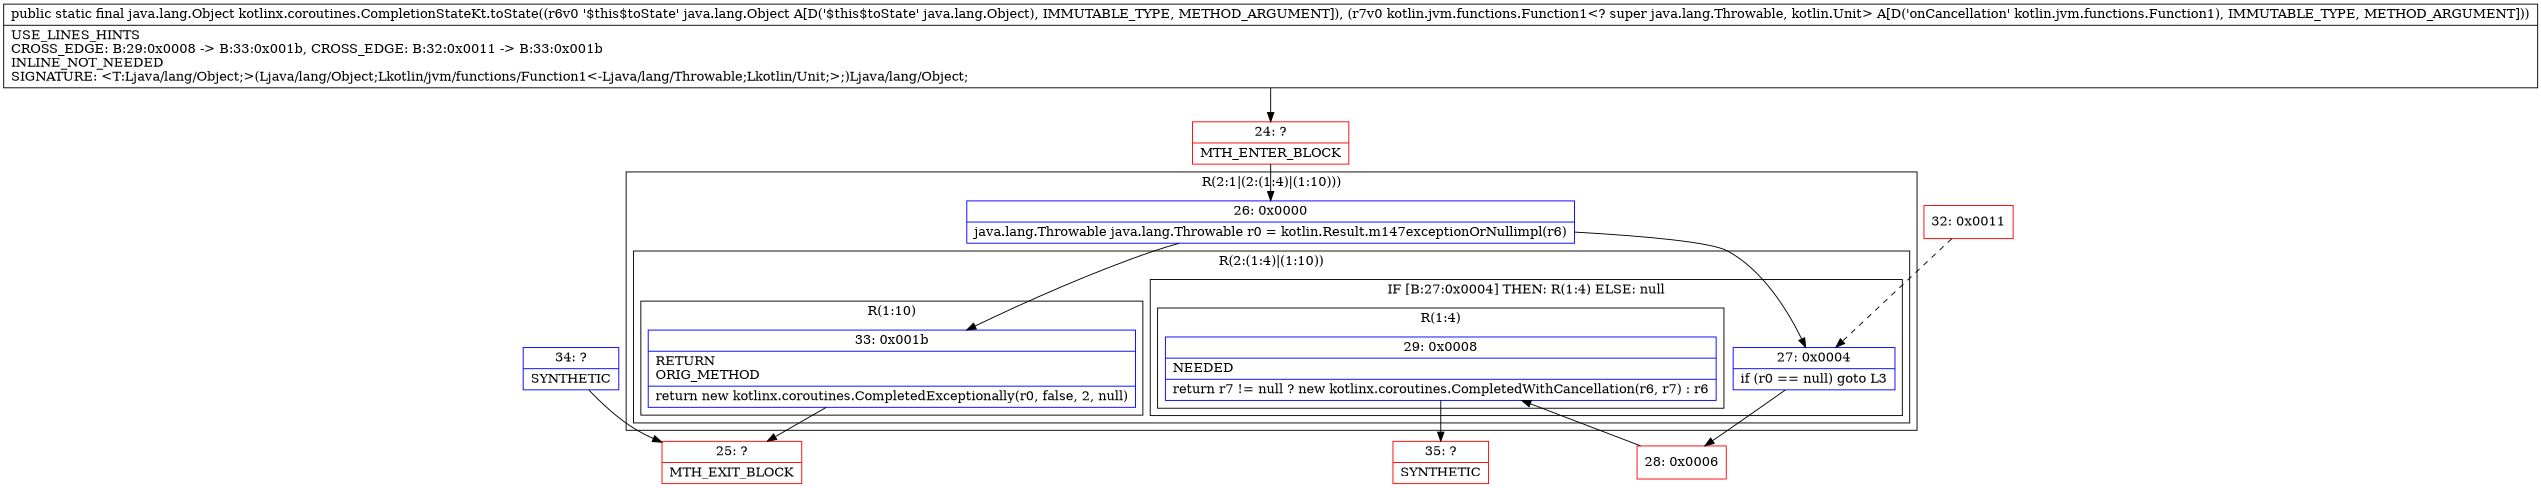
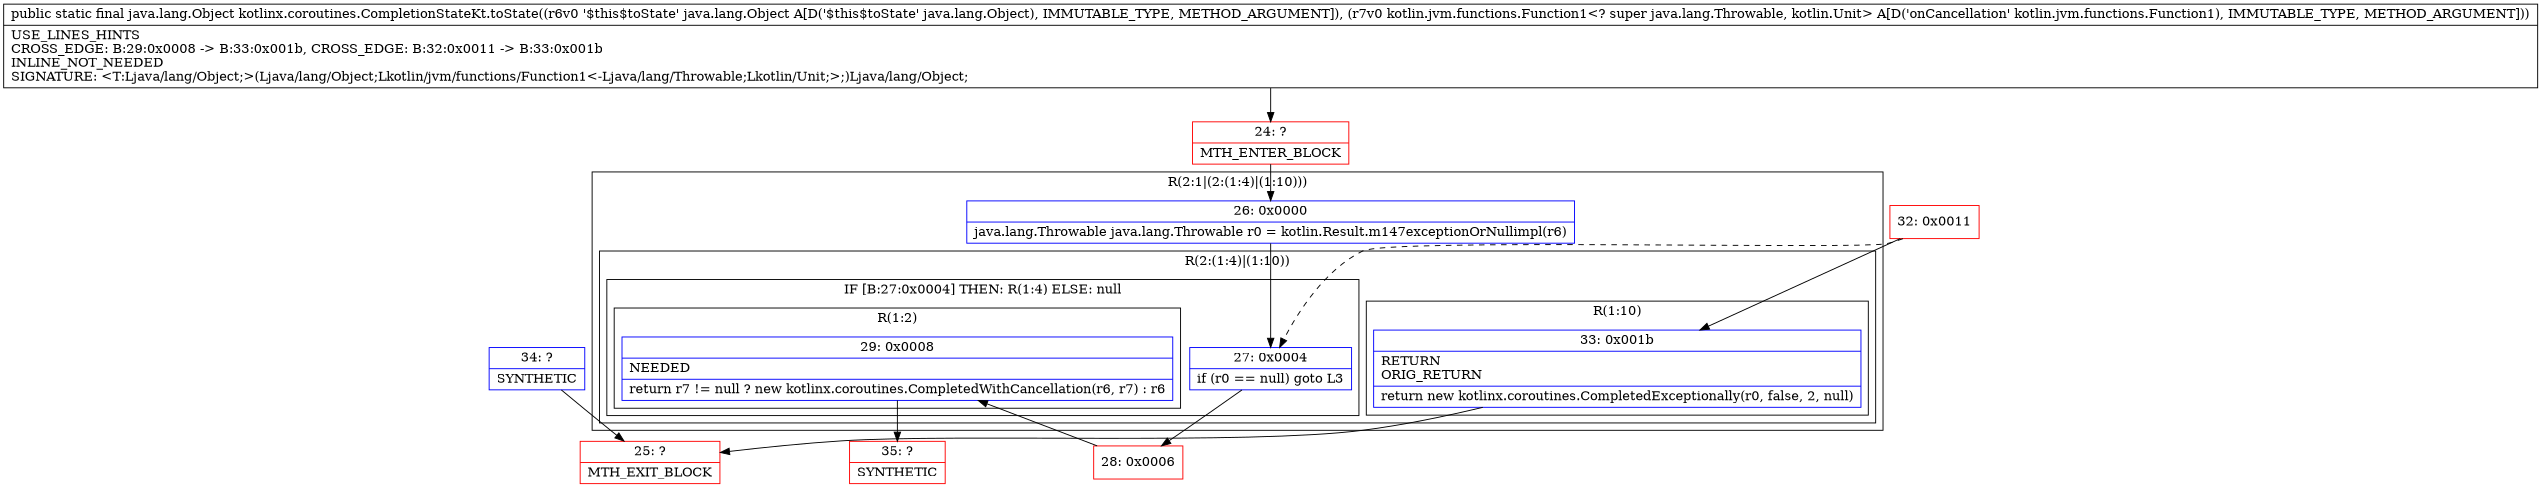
edge "26: 0x0000" -> "33: 0x001b": now "32: 0x0011" -> "33: 0x001b"
cluster "R(1:4)": label "R(1:4)" -> "R(1:2)"
node "33: 0x001b": text "ORIG_METHOD" -> "ORIG_RETURN"
